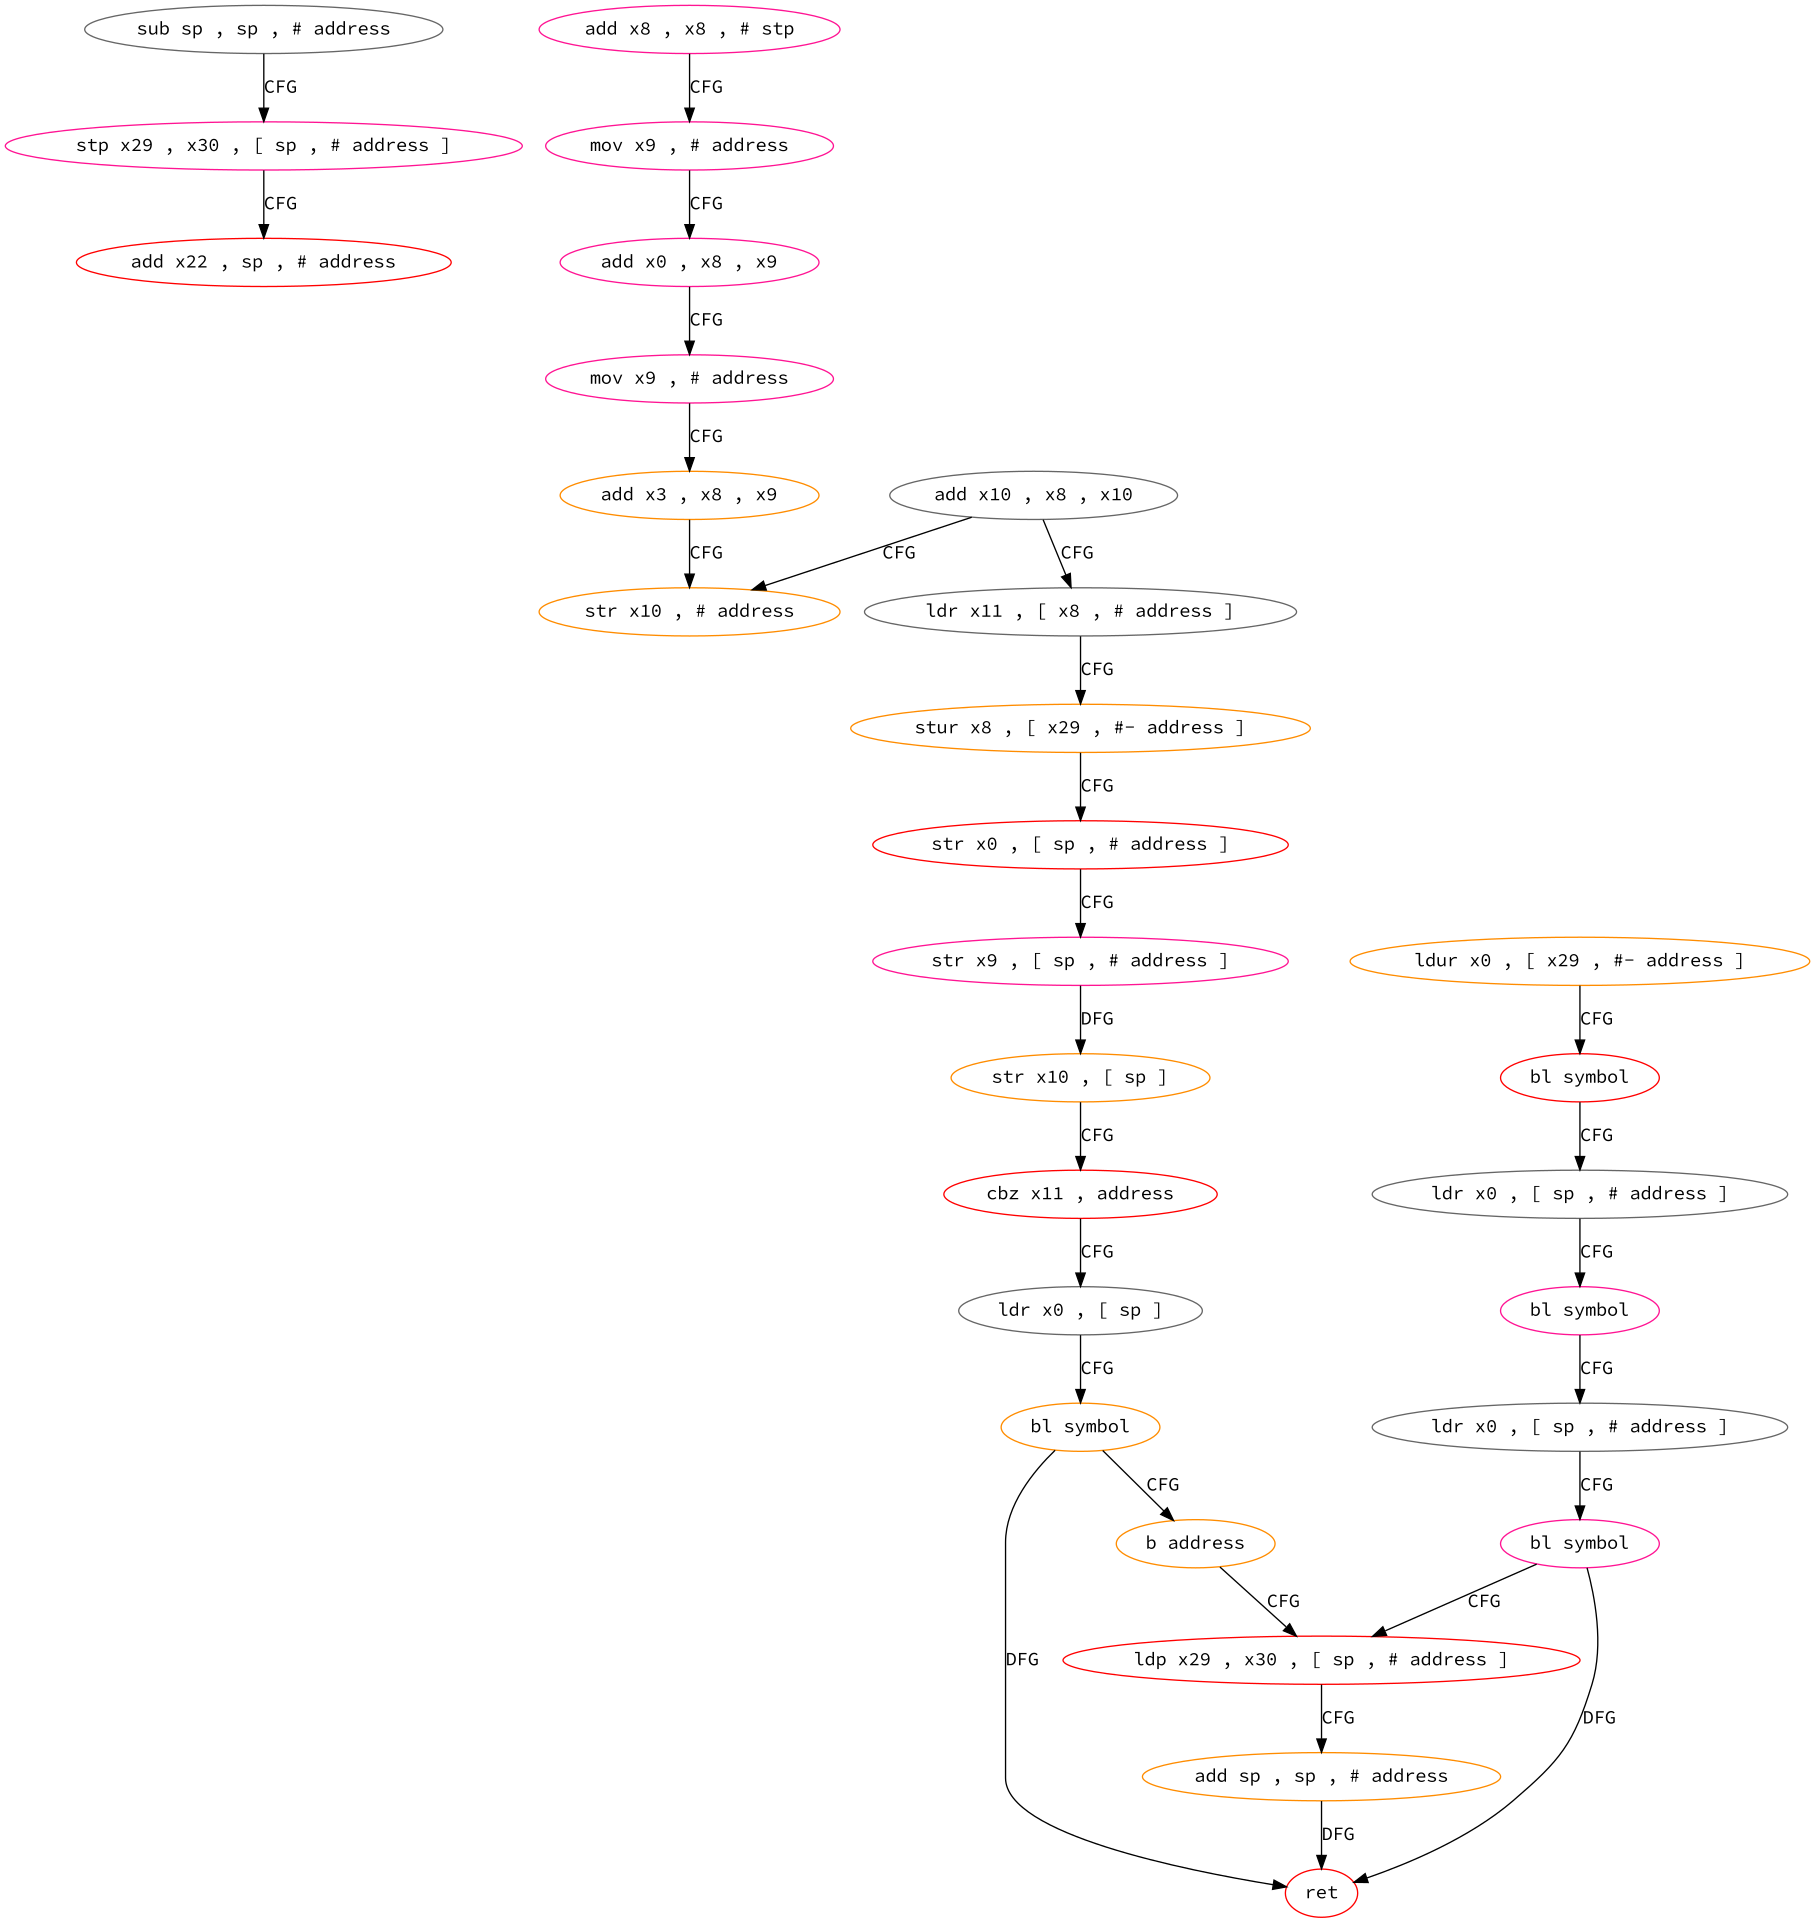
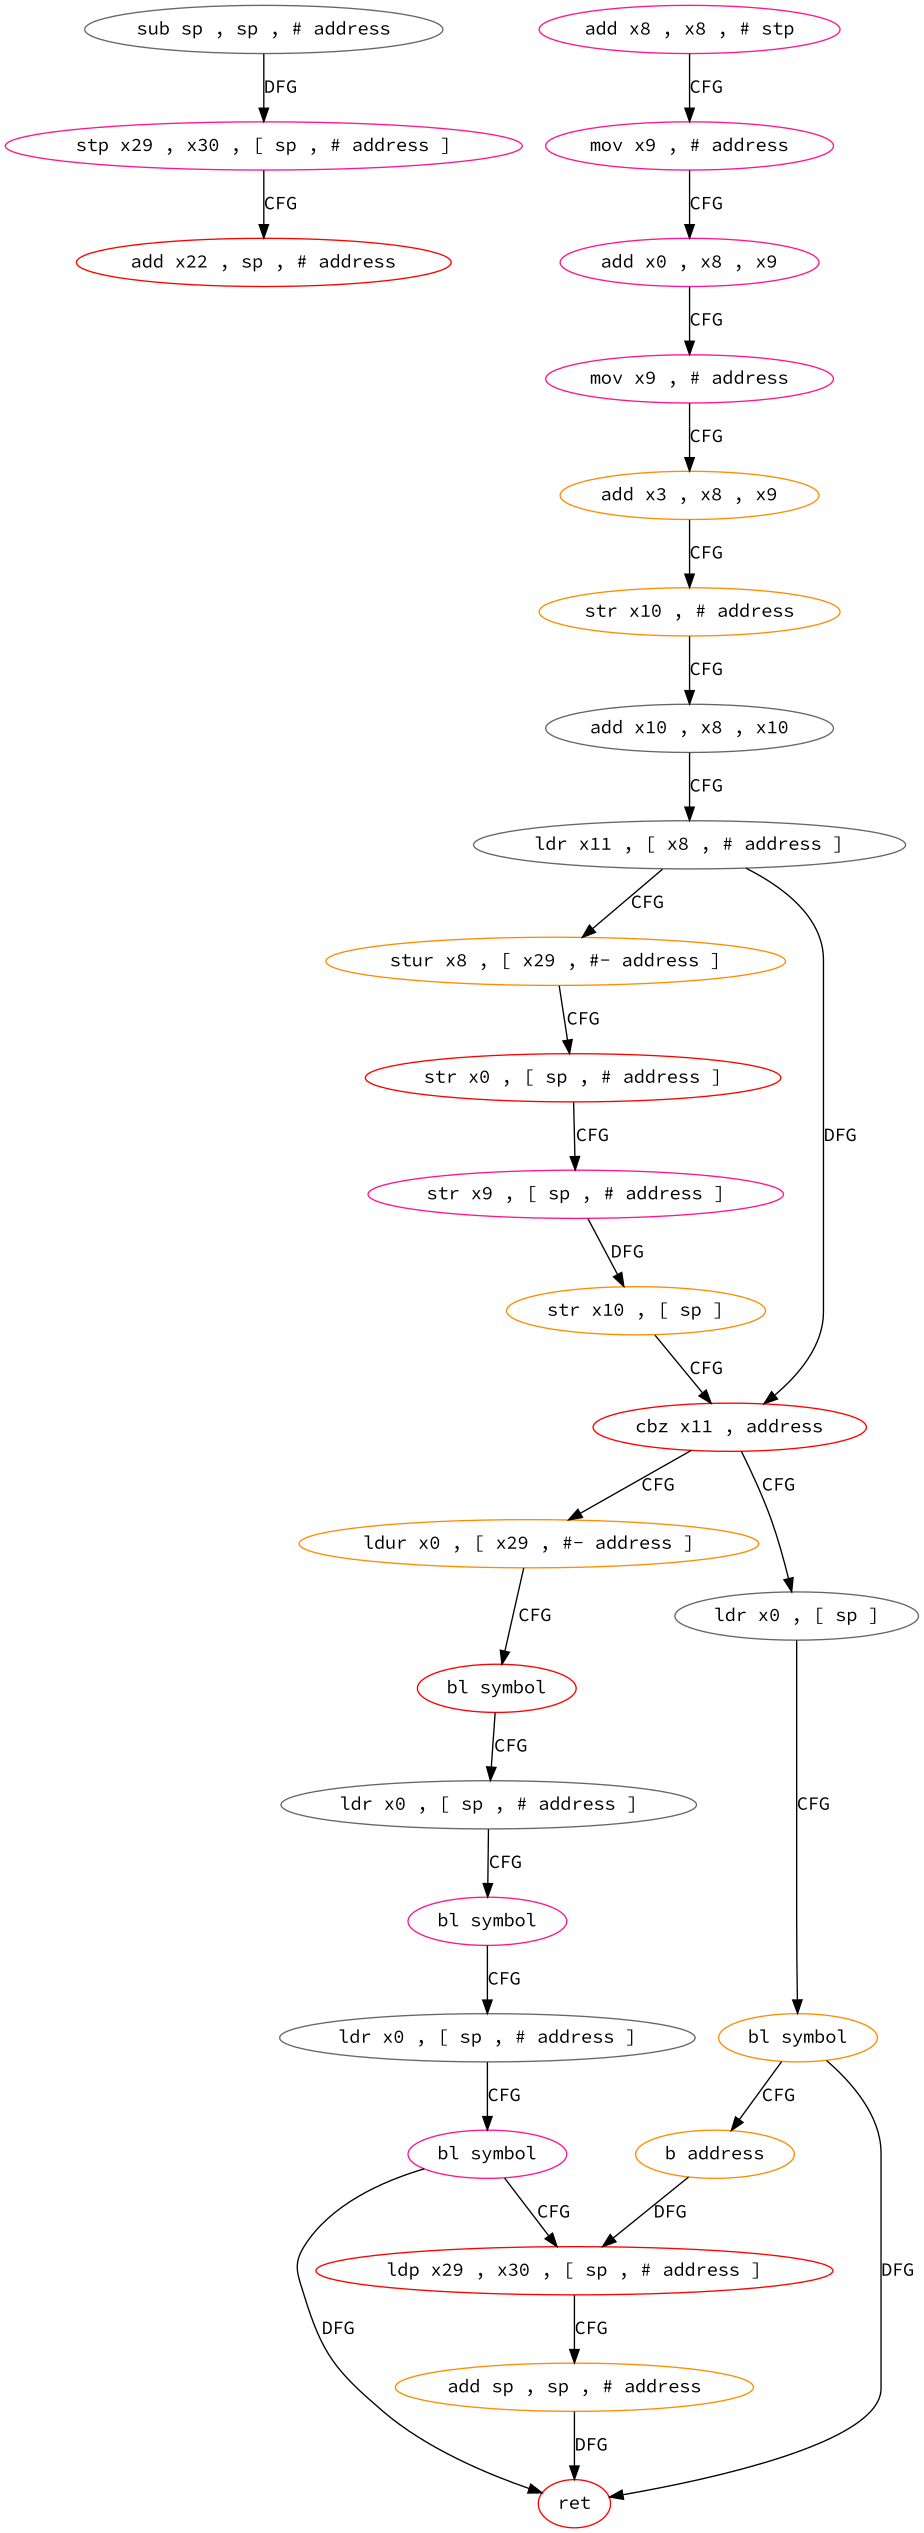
edge "sub sp , sp , # address" -> "stp x29 , x30 , [ sp , # address ]": label "CFG" -> "DFG"
edge "add x10 , x8 , x10" -> "str x10 , # address": reversed
edge "ldr x11 , [ x8 , # address ]" -> "cbz x11 , address": added, label "DFG"
edge "cbz x11 , address" -> "ldur x0 , [ x29 , #- address ]": added, label "CFG"
edge "b address" -> "ldp x29 , x30 , [ sp , # address ]": label "CFG" -> "DFG"
